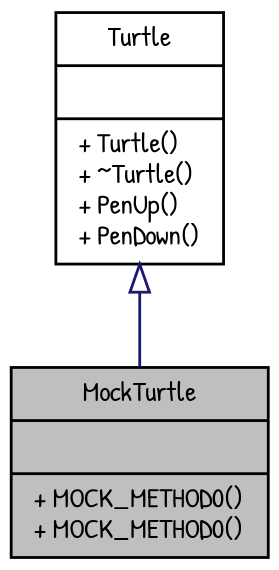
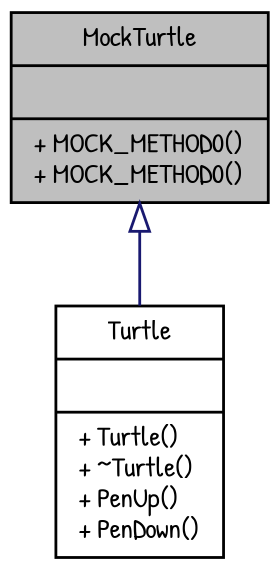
edge "MockTurtle" -> "Turtle": reversed
